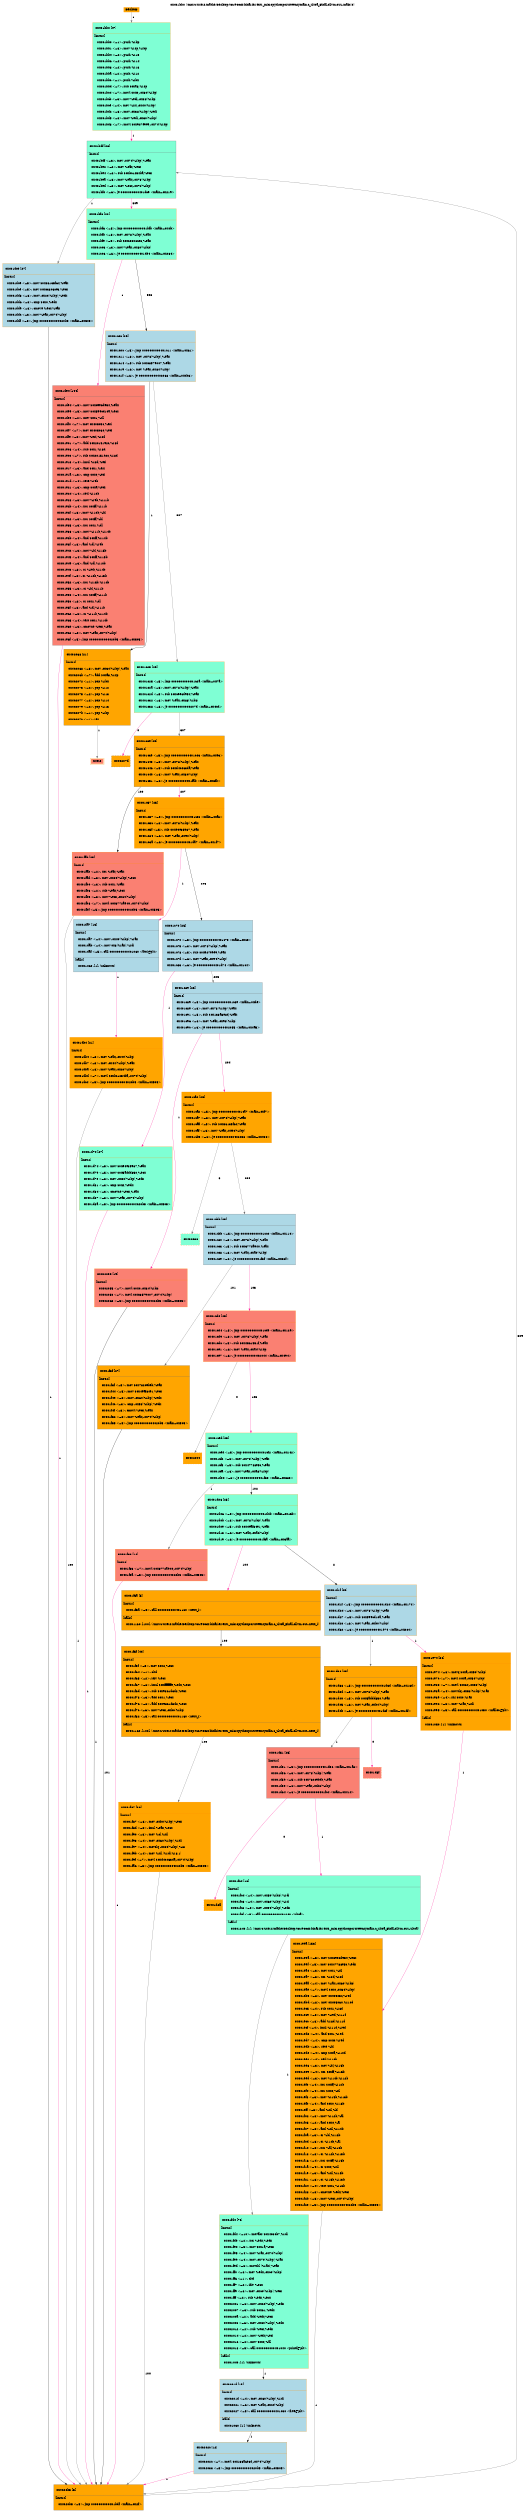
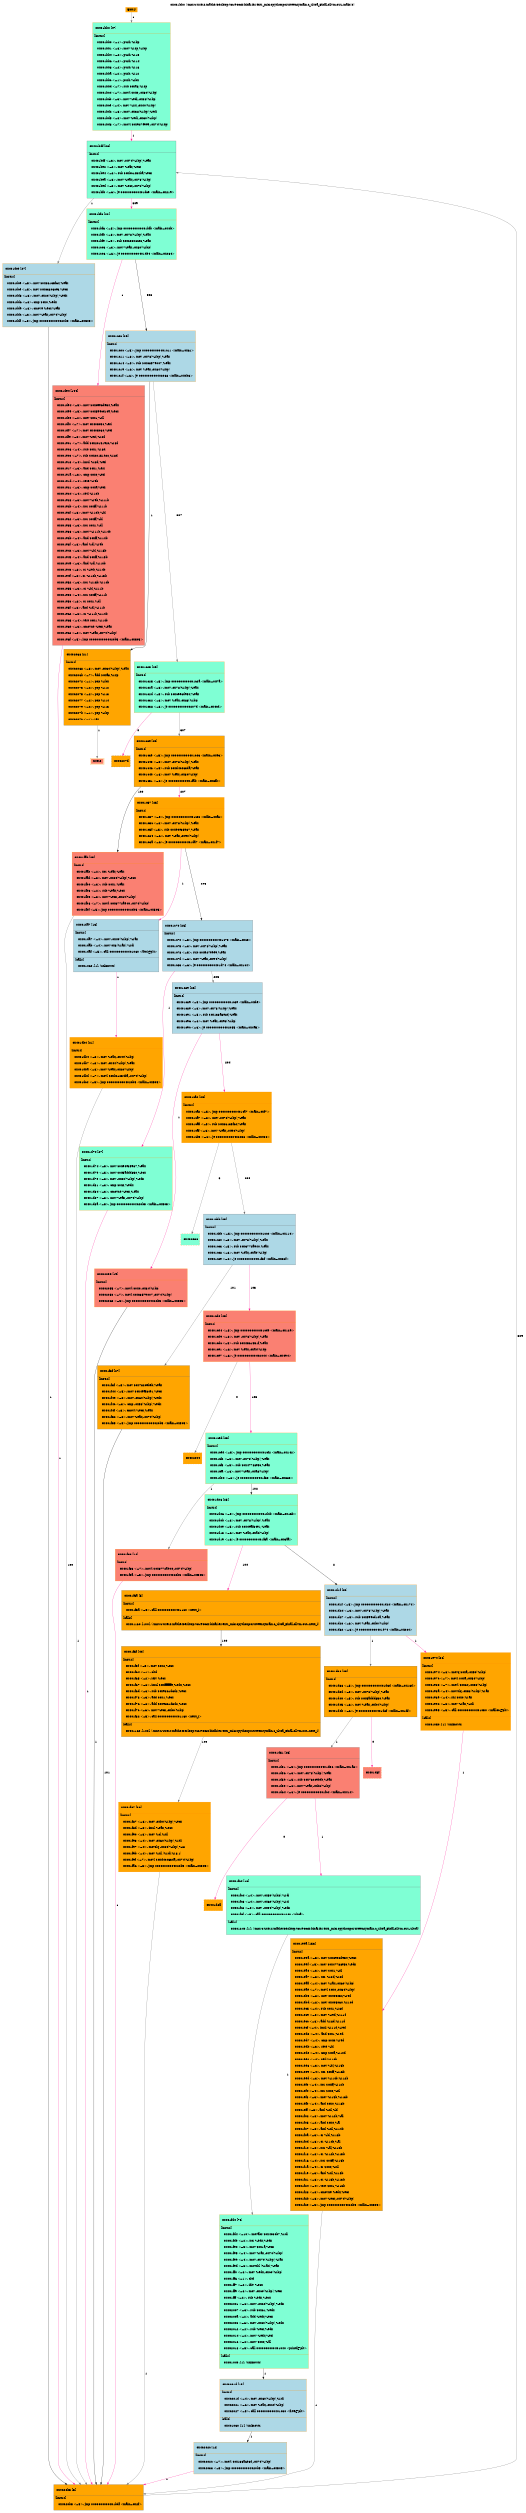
node "Desktop": label "Desktop" -> "Entry"
edge "0x401f87 [36]" -> "0x4020b5 [5]": label " 100" -> " 1"
